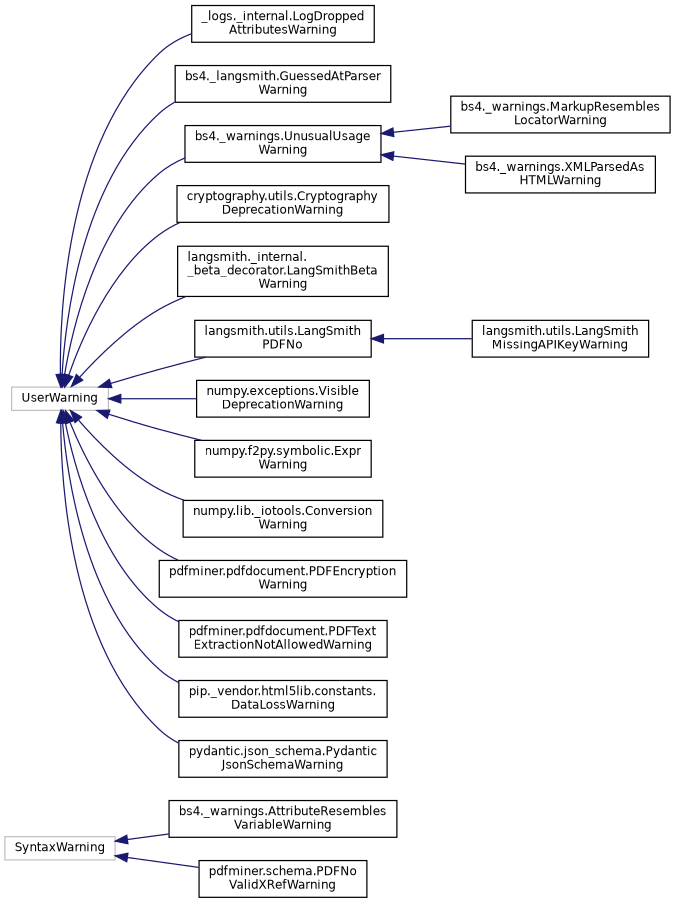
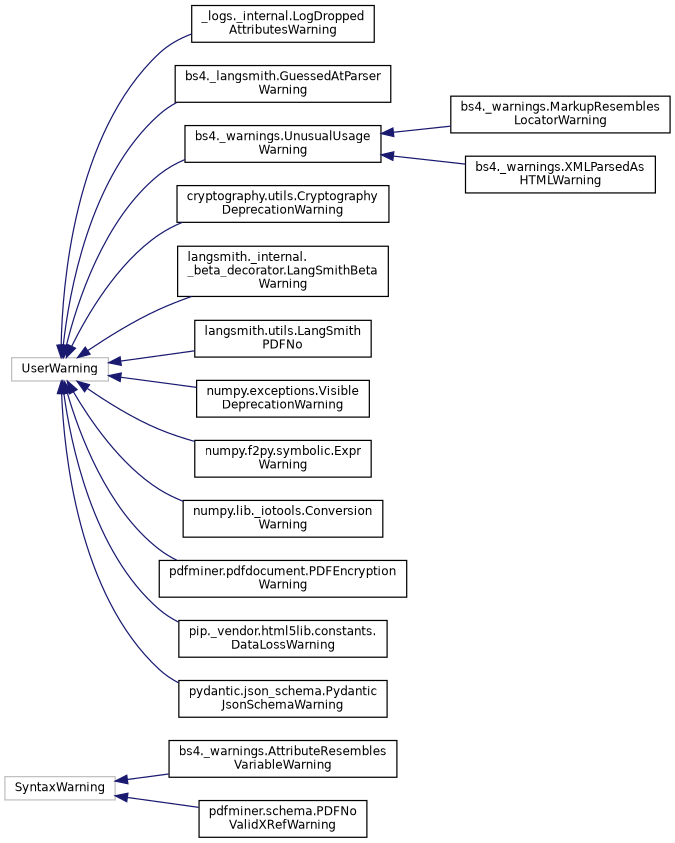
node "langsmith.utils.LangSmith MissingAPIKeyWarning": removed
node "pdfminer.pdfdocument.PDFText ExtractionNotAllowedWarning": removed
